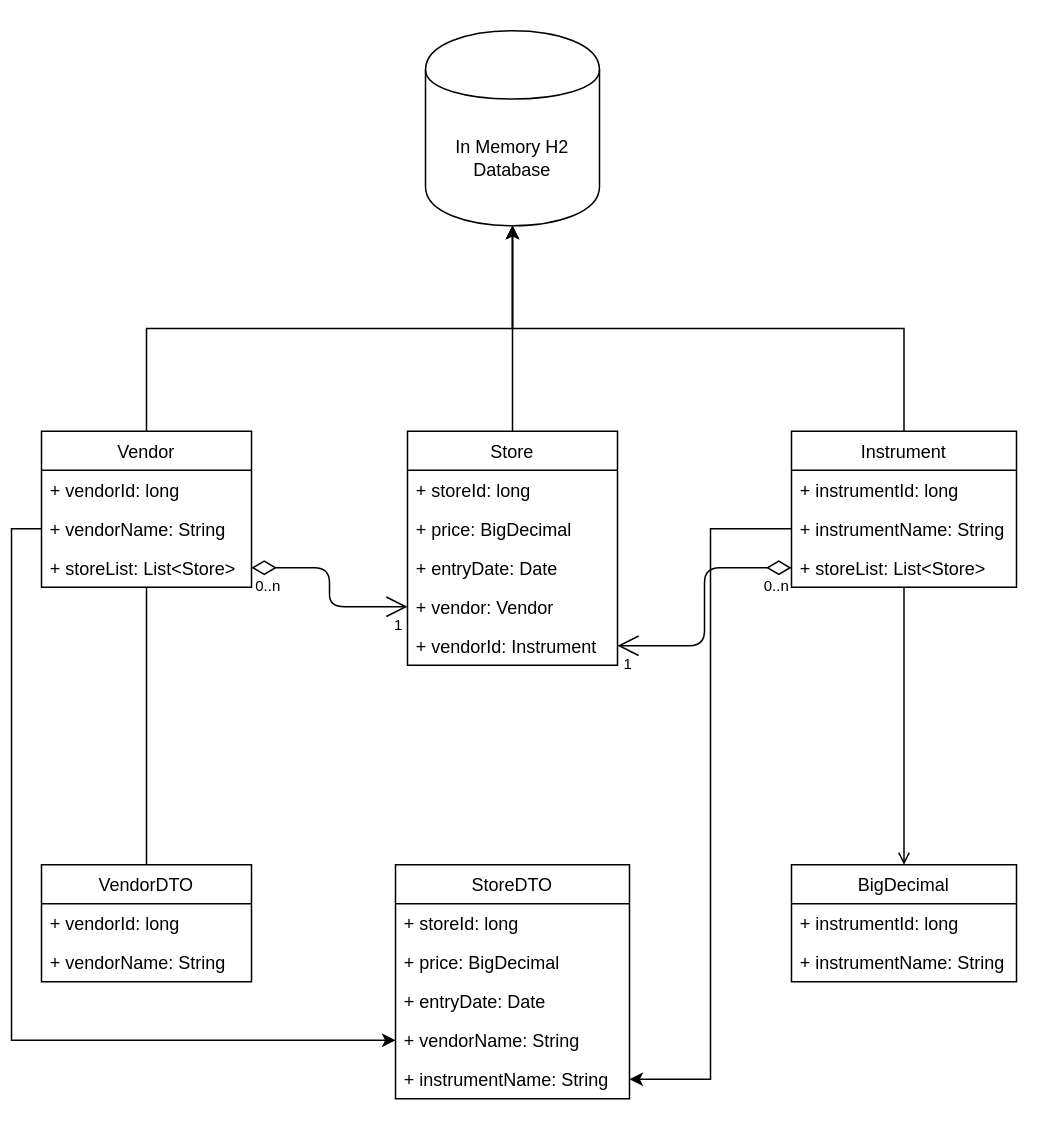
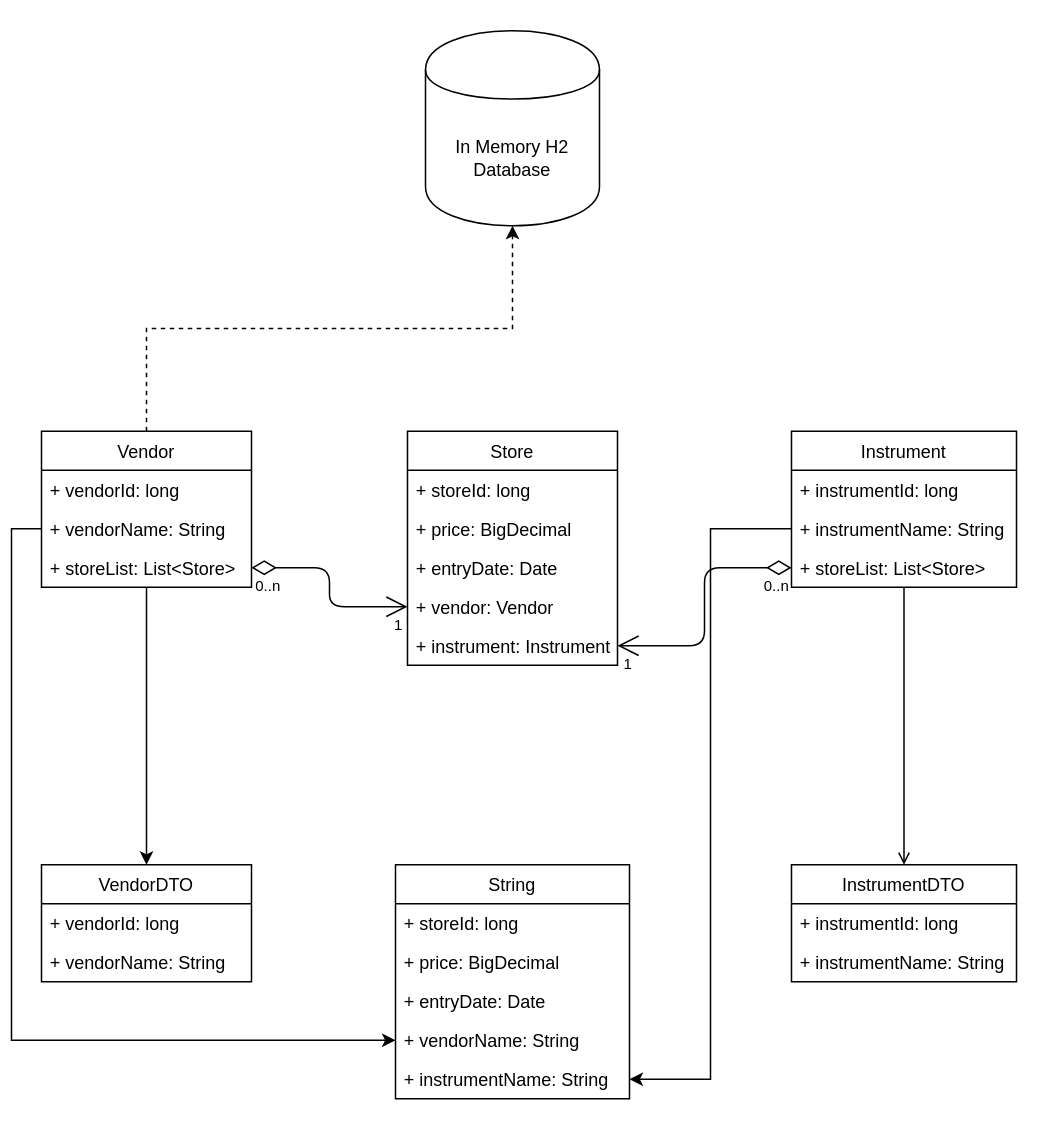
edge "Vendor" -> "In Memory H2 Database": style solid -> dashed
edge "Instrument" -> "In Memory H2 Database": removed
edge "Store" -> "In Memory H2 Database": removed
node "+ vendorId: Instrument": label "+ vendorId: Instrument" -> "+ instrument: Instrument"
edge "Vendor" -- "VendorDTO": arrowhead none -> classic
node "StoreDTO": label "StoreDTO" -> "String"
node "BigDecimal": label "BigDecimal" -> "InstrumentDTO"
